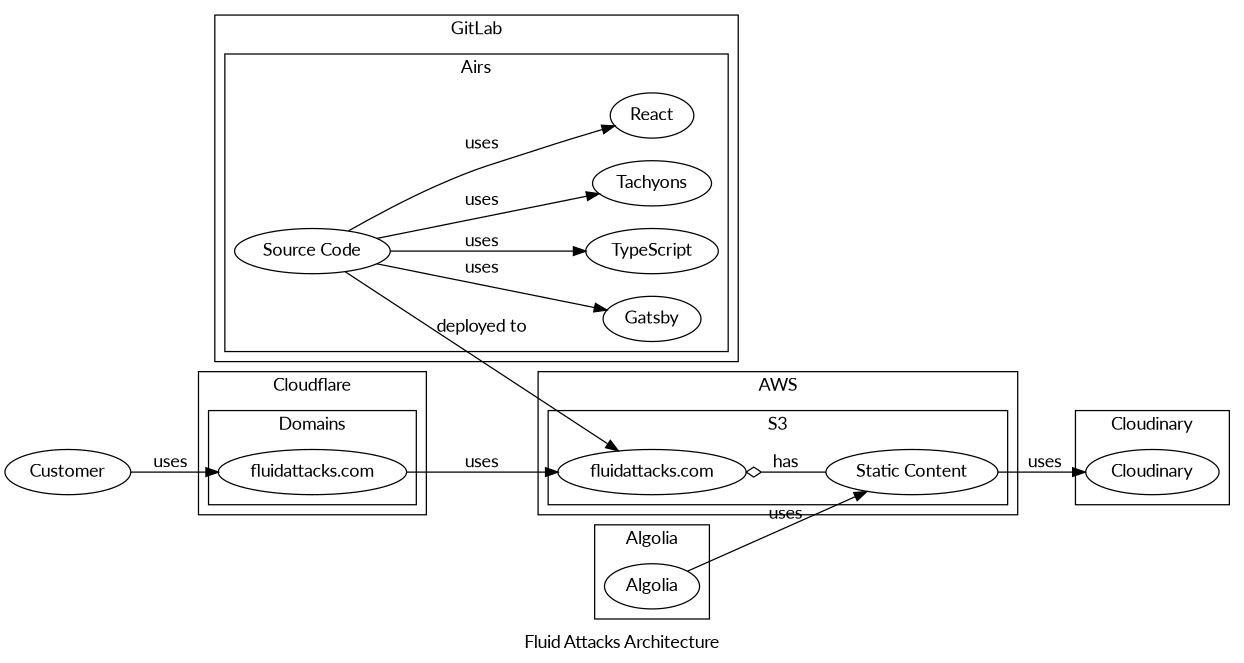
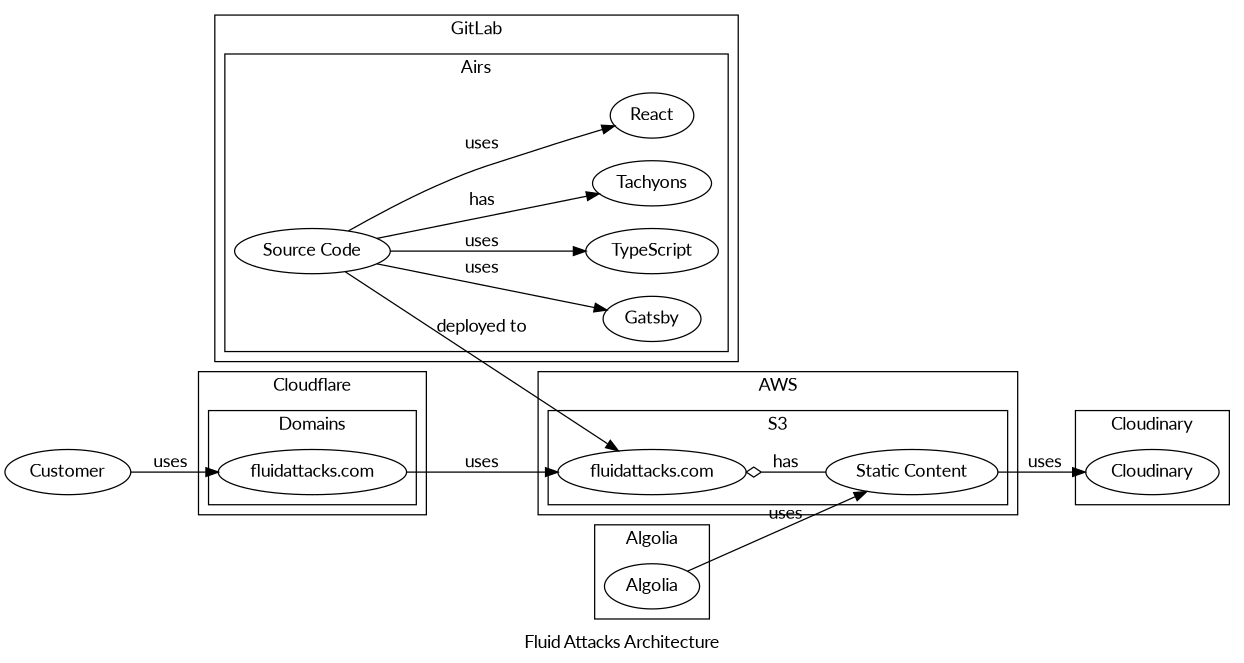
edge "Source Code" -> "Tachyons": label "uses" -> "has"
